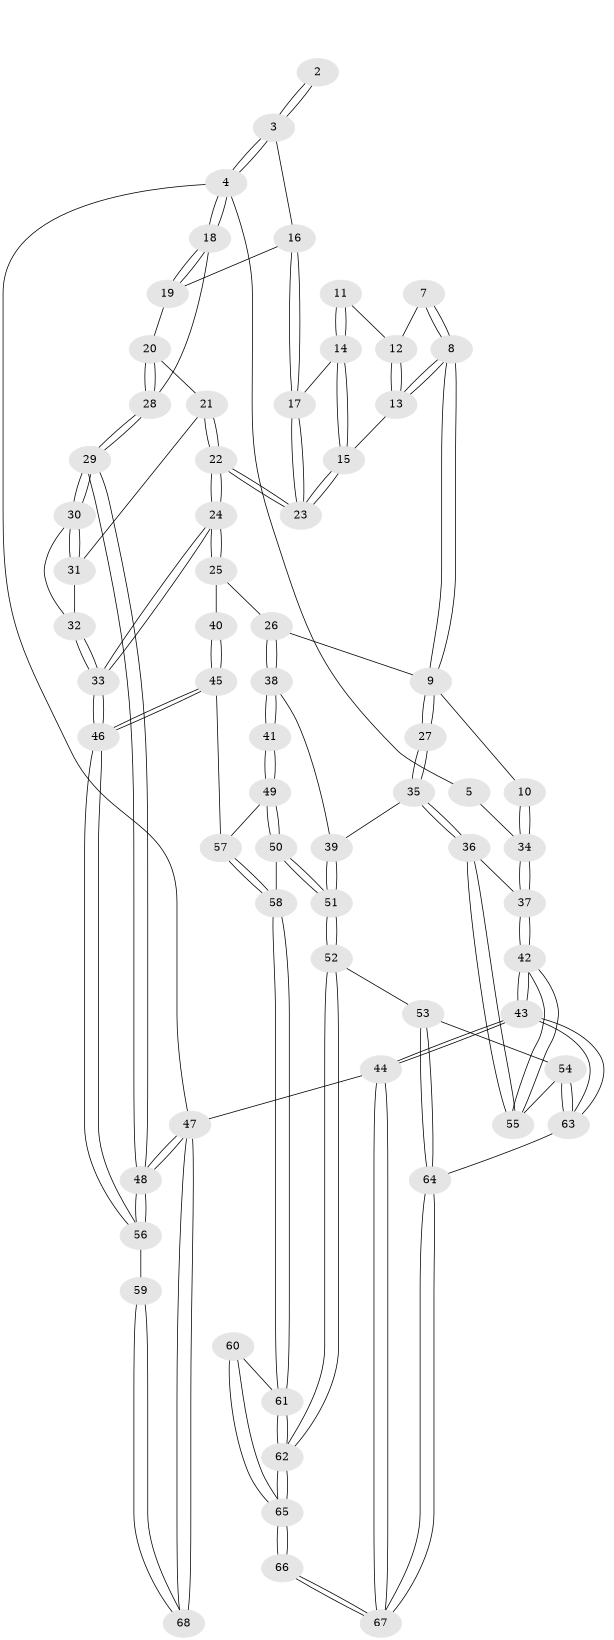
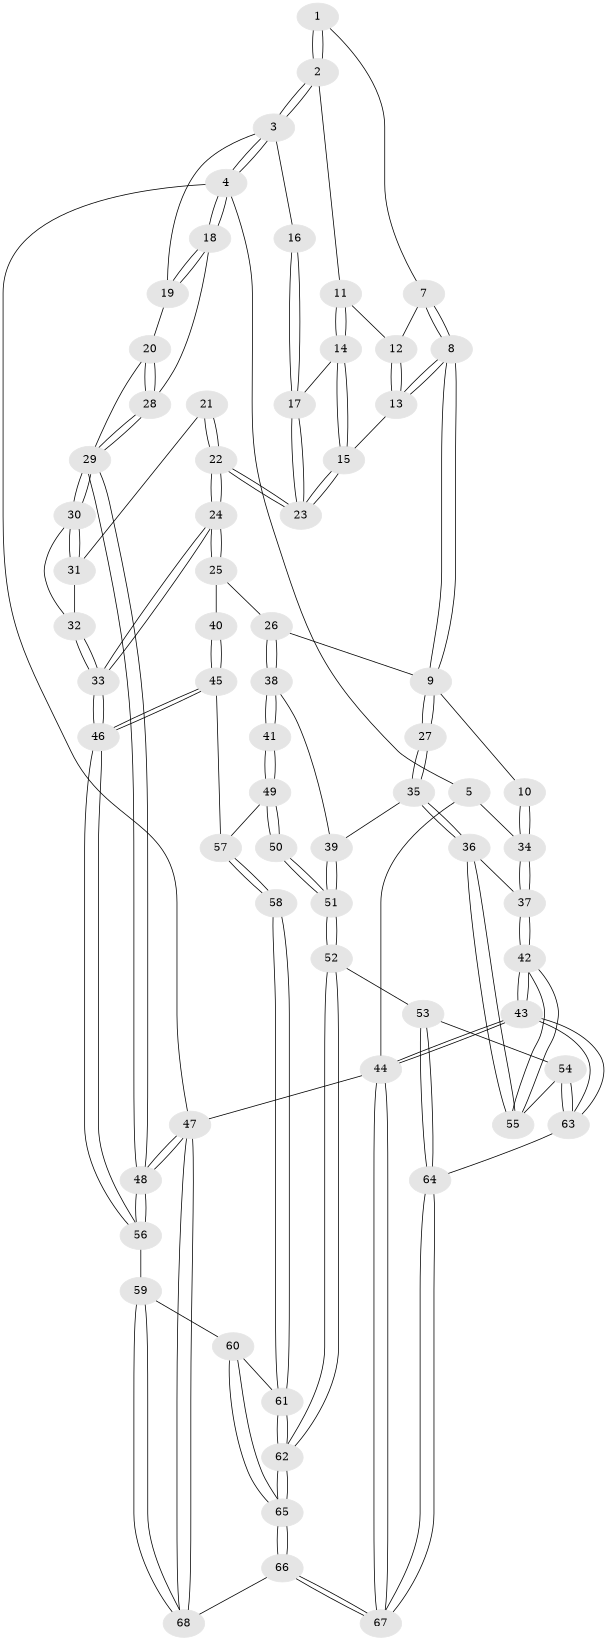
node "1": added
edge "2" -- "11": added
edge "16" -- "19": now "3" -- "19"
edge "20" -- "21": now "20" -- "29"
edge "50" -- "58": removed
edge "5" -- "44": added
edge "59" -- "60": added
edge "66" -- "68": added
